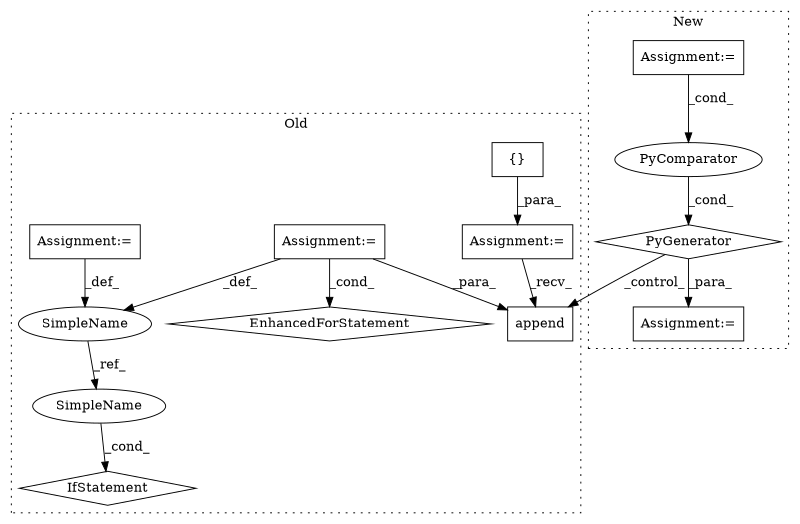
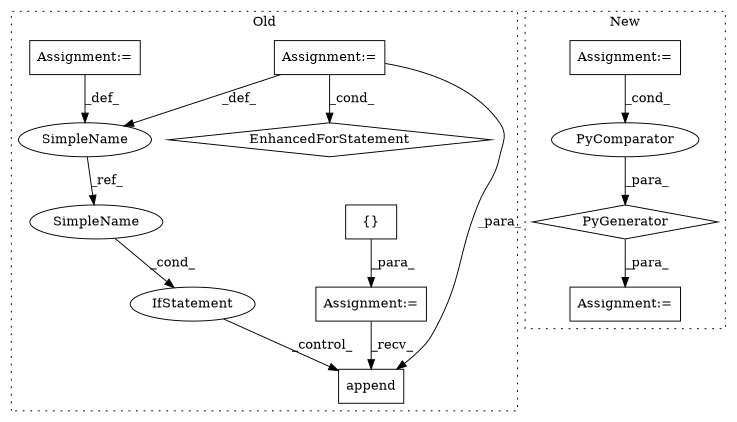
edge "PyComparator" -> "PyGenerator": label "_cond_" -> "_para_"
edge "PyGenerator" -> "append": now "IfStatement" -> "append"
node "IfStatement": shape diamond -> ellipse
